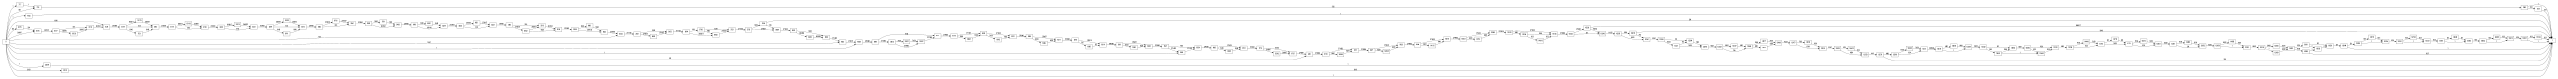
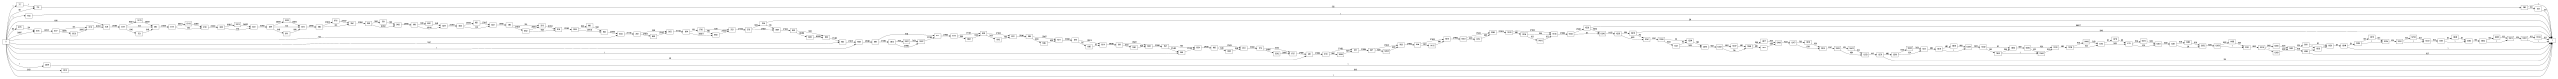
edge "12614" -> "12618": label "269582" -> "8482"
